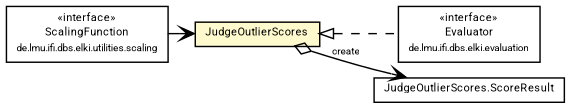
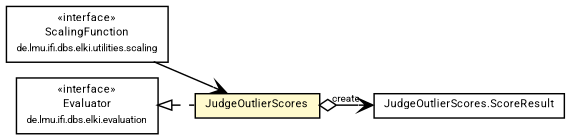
edge "Evaluator" -> "JudgeOutlierScores": reversed
